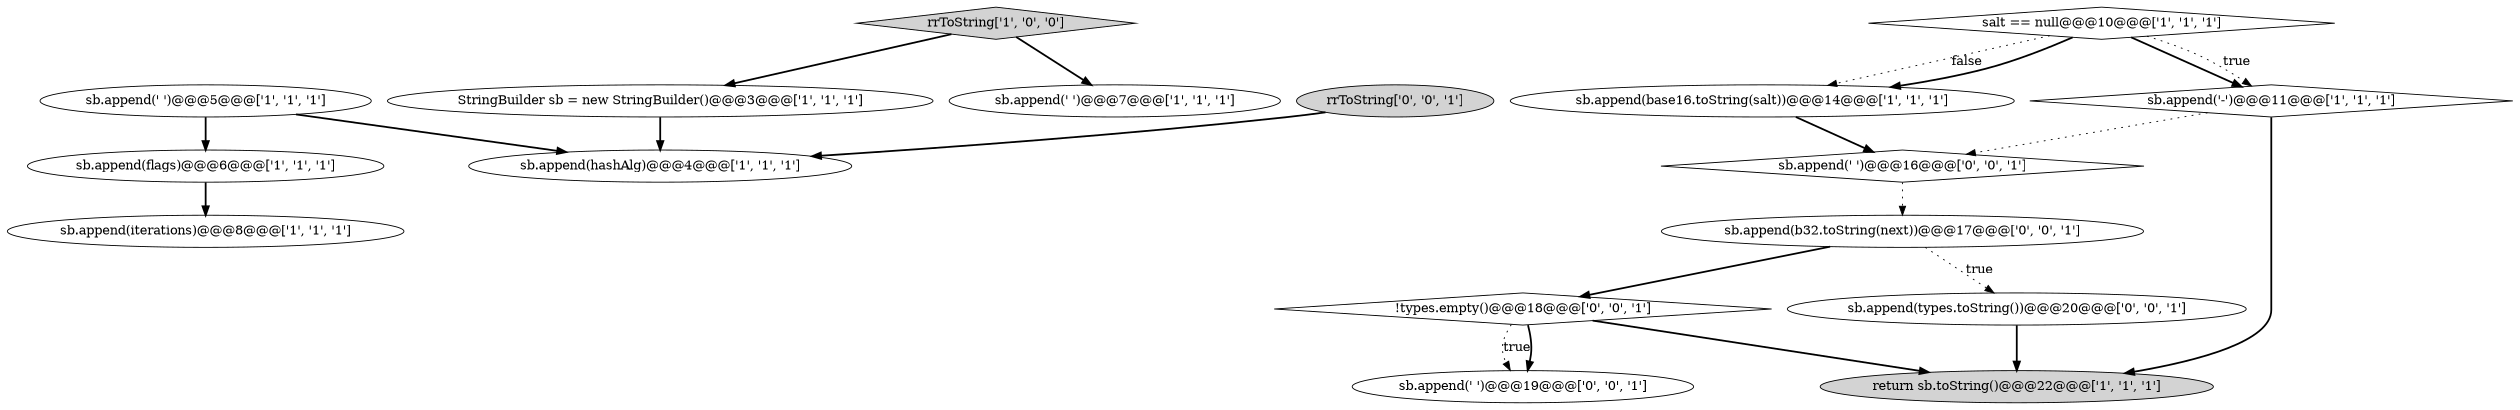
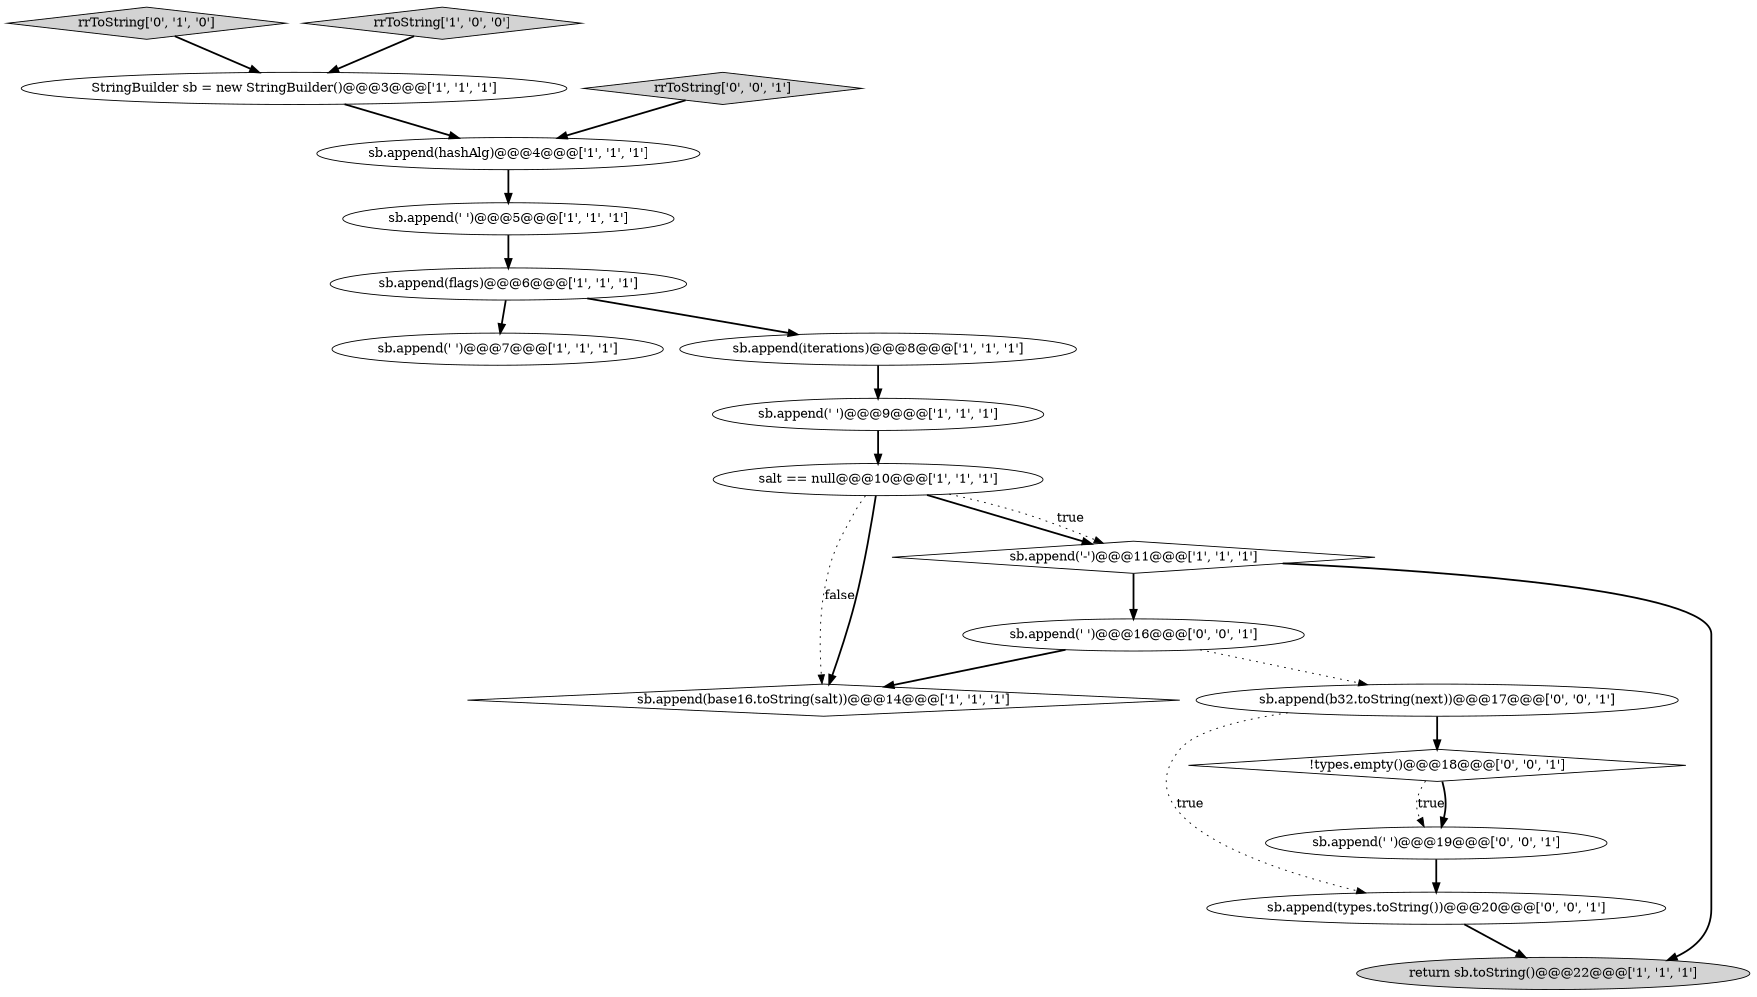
node "rrToString['0', '1', '0']": added
node "salt == null@@@10@@@['1', '1', '1']": shape diamond -> ellipse
edge "rrToString['1', '0', '0']" -> "sb.append(' ')@@@7@@@['1', '1', '1']": now "sb.append(flags)@@@6@@@['1', '1', '1']" -> "sb.append(' ')@@@7@@@['1', '1', '1']"
node "rrToString['0', '0', '1']": shape ellipse -> diamond
node "sb.append(base16.toString(salt))@@@14@@@['1', '1', '1']": shape ellipse -> diamond
edge "sb.append(' ')@@@5@@@['1', '1', '1']" -> "sb.append(hashAlg)@@@4@@@['1', '1', '1']": reversed
edge "sb.append(base16.toString(salt))@@@14@@@['1', '1', '1']" -> "sb.append(' ')@@@16@@@['0', '0', '1']": reversed
edge "sb.append('-')@@@11@@@['1', '1', '1']" -> "sb.append(' ')@@@16@@@['0', '0', '1']": style dotted -> bold
node "sb.append(' ')@@@16@@@['0', '0', '1']": shape diamond -> ellipse
edge "!types.empty()@@@18@@@['0', '0', '1']" -> "return sb.toString()@@@22@@@['1', '1', '1']": removed
node "sb.append(' ')@@@9@@@['1', '1', '1']": added
edge "sb.append(' ')@@@19@@@['0', '0', '1']" -> "sb.append(types.toString())@@@20@@@['0', '0', '1']": added
